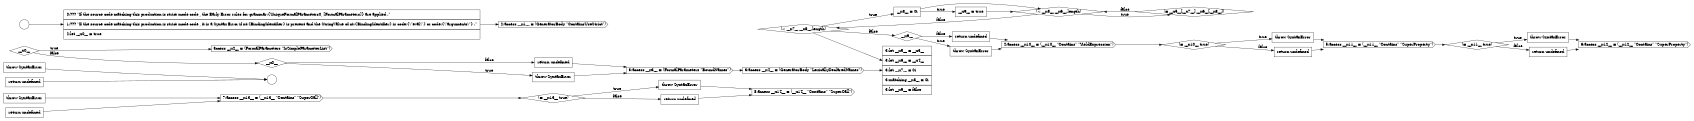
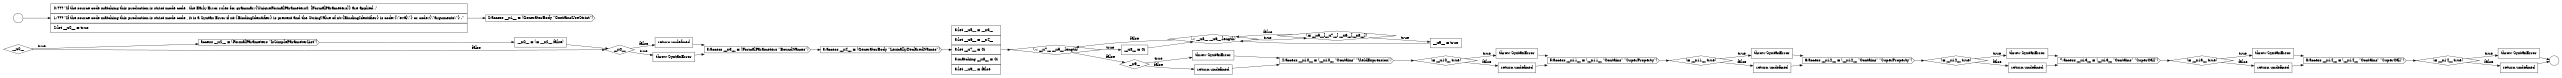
edge "__x8__ = 0i" -> "__x9__ = true": now "(= __x5__[__x7__] __x6__[__x8__])" -> "__x9__ = true"
node "__x0__ = (= __x2__ false)": added
edge "(< __x7__ __x5__.length)" -> "3:let __x5__ = __x3__": reversed
node "(= __x12__ true)": added
node "(= __x14__ true)": added
